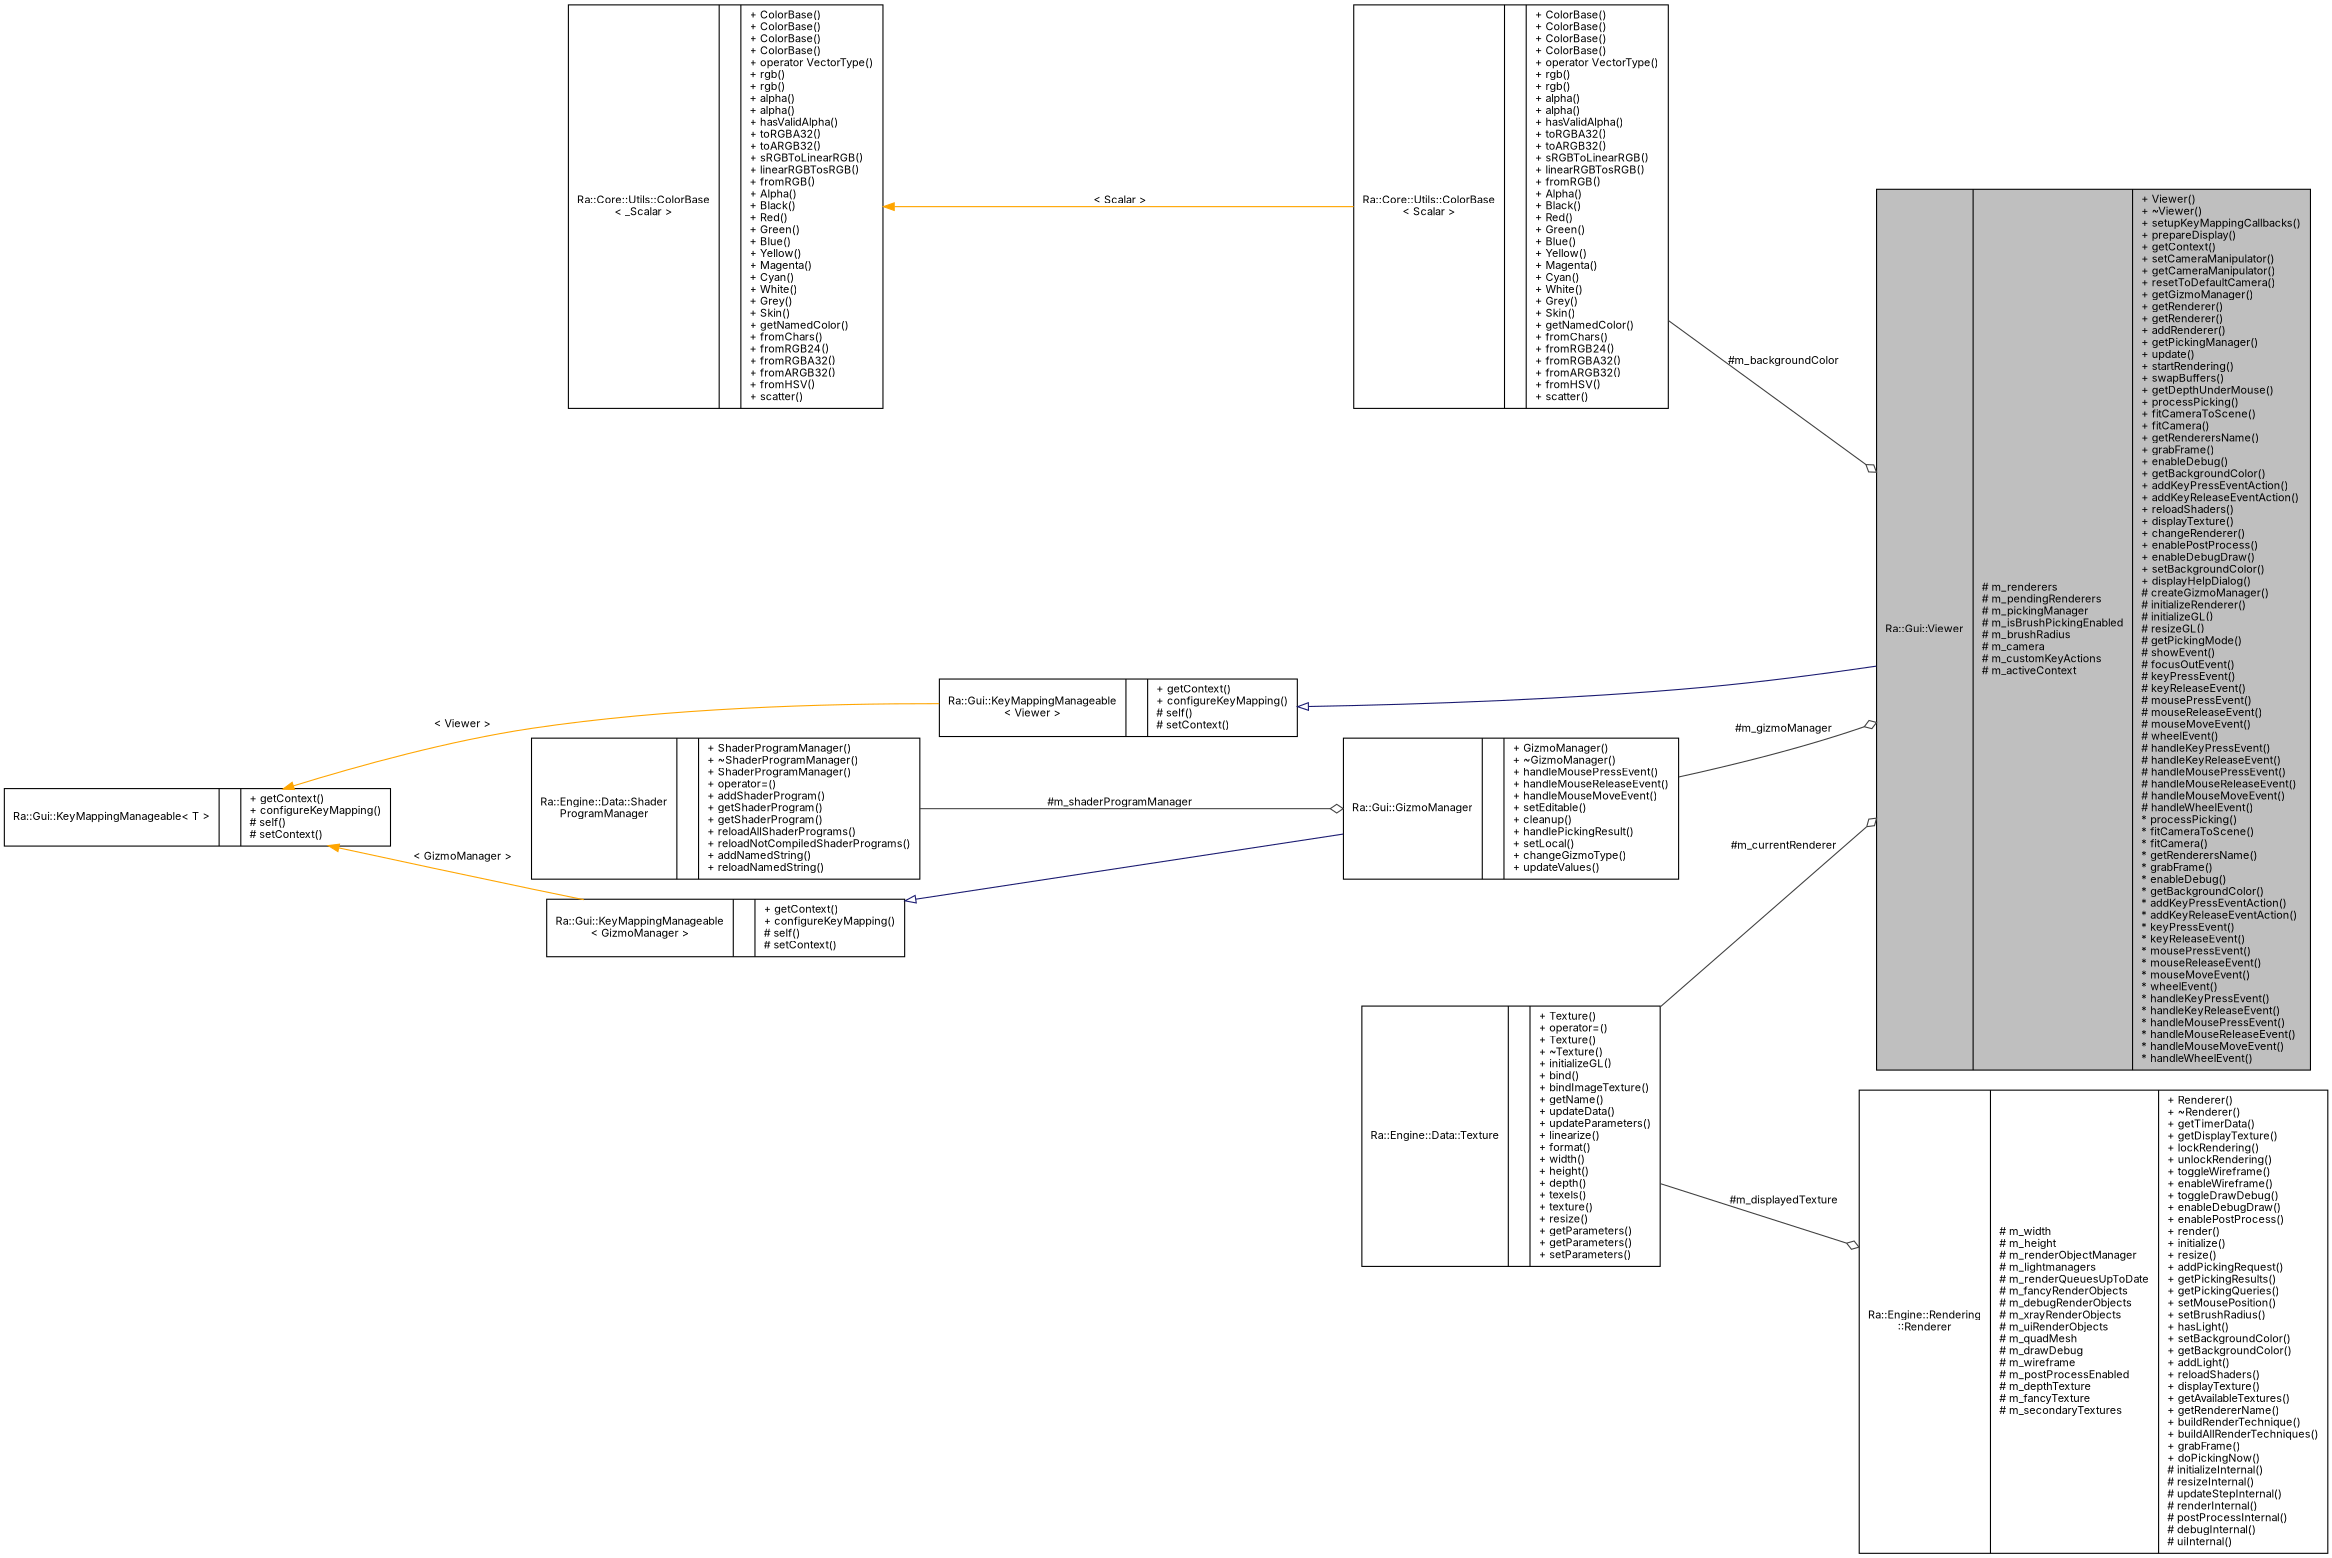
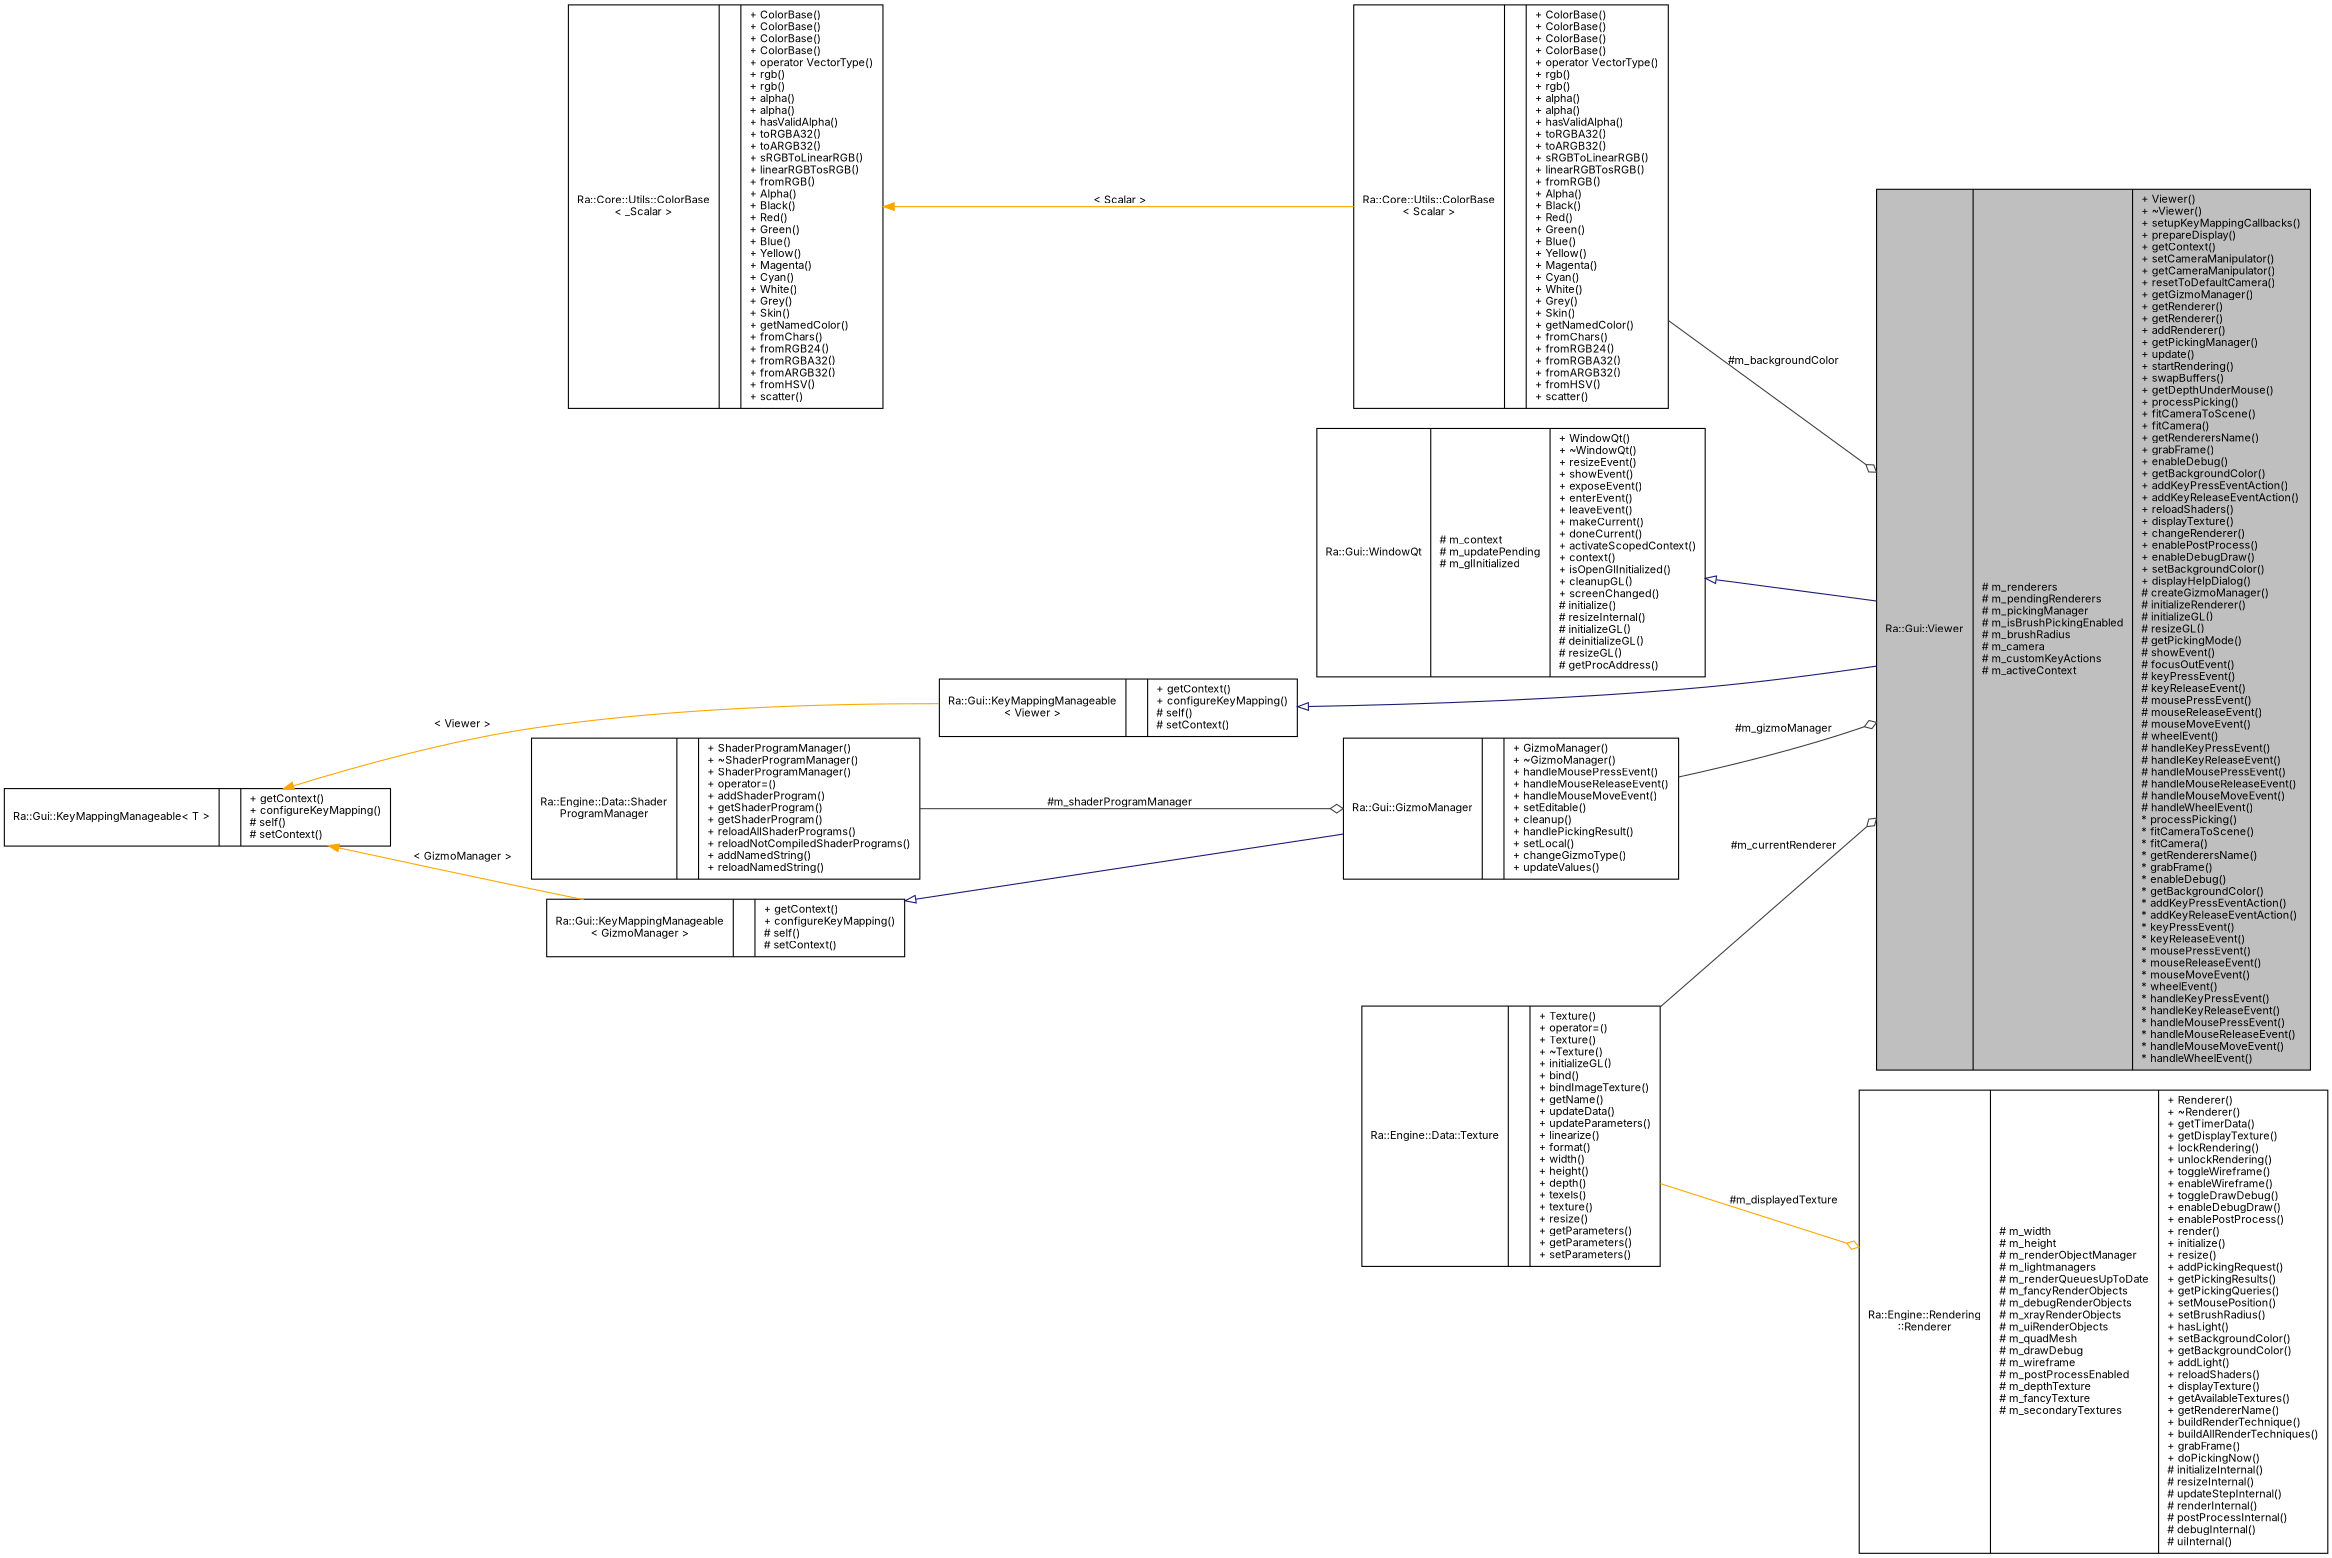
node "Ra::Gui::WindowQt": added
edge "Ra::Engine::Data::Texture" -> "Ra::Engine::Rendering": color grey25 -> orange
